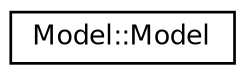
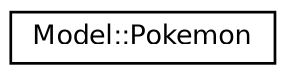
node "Model::Model": label "Model::Model" -> "Model::Pokemon"
